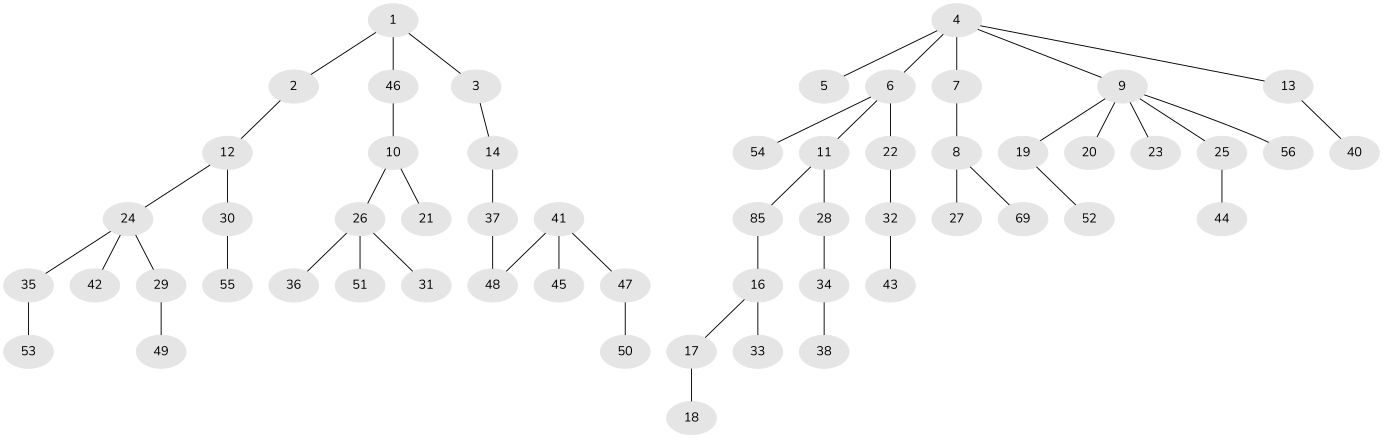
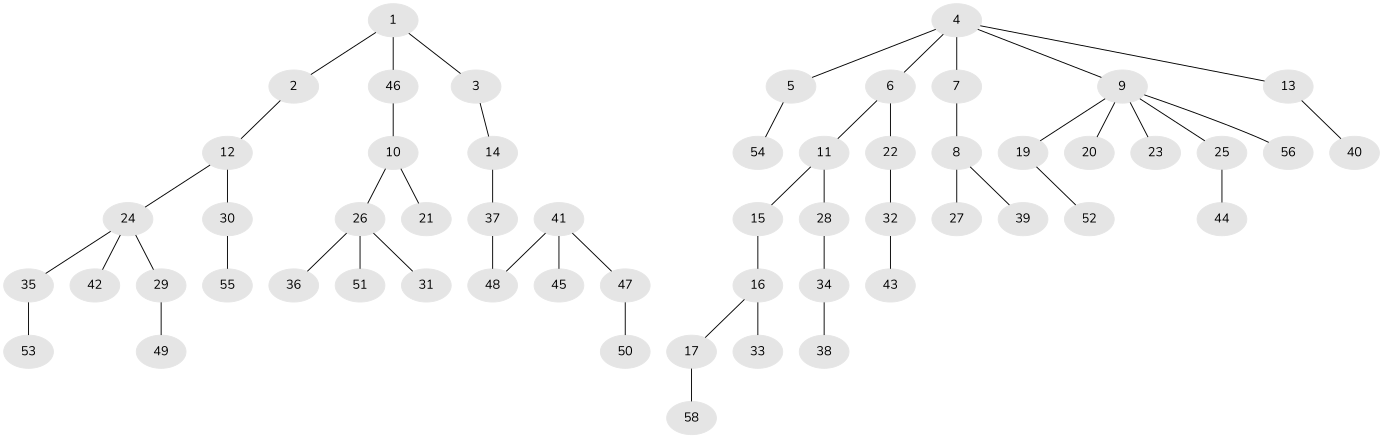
edge "6" -- "54": now "5" -- "54"
node "85": label "85" -> "15"
node "69": label "69" -> "39"
node "18": label "18" -> "58"
